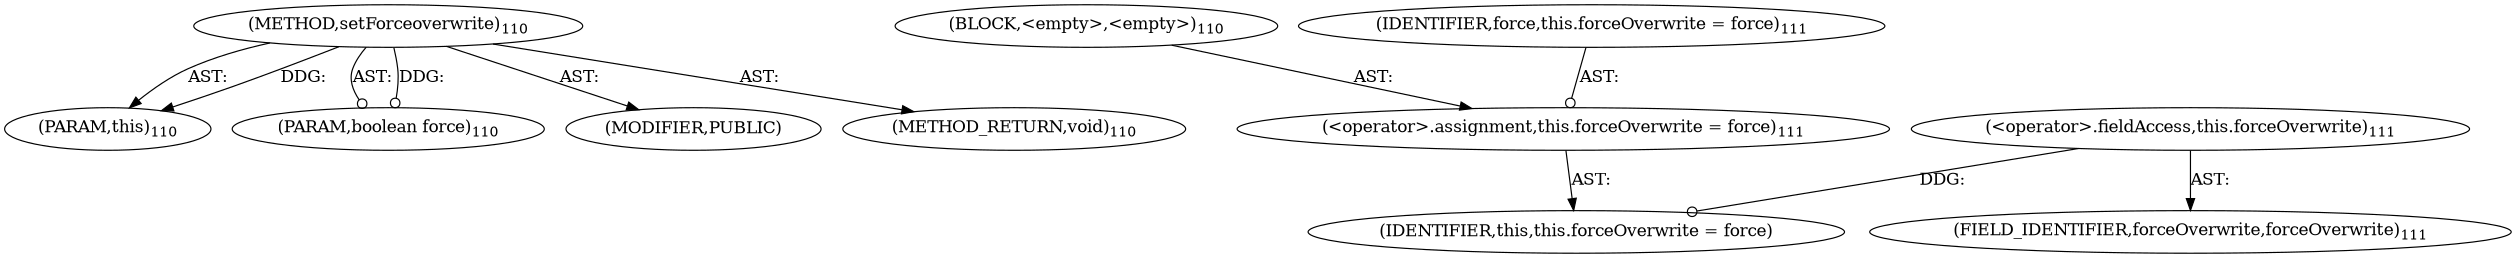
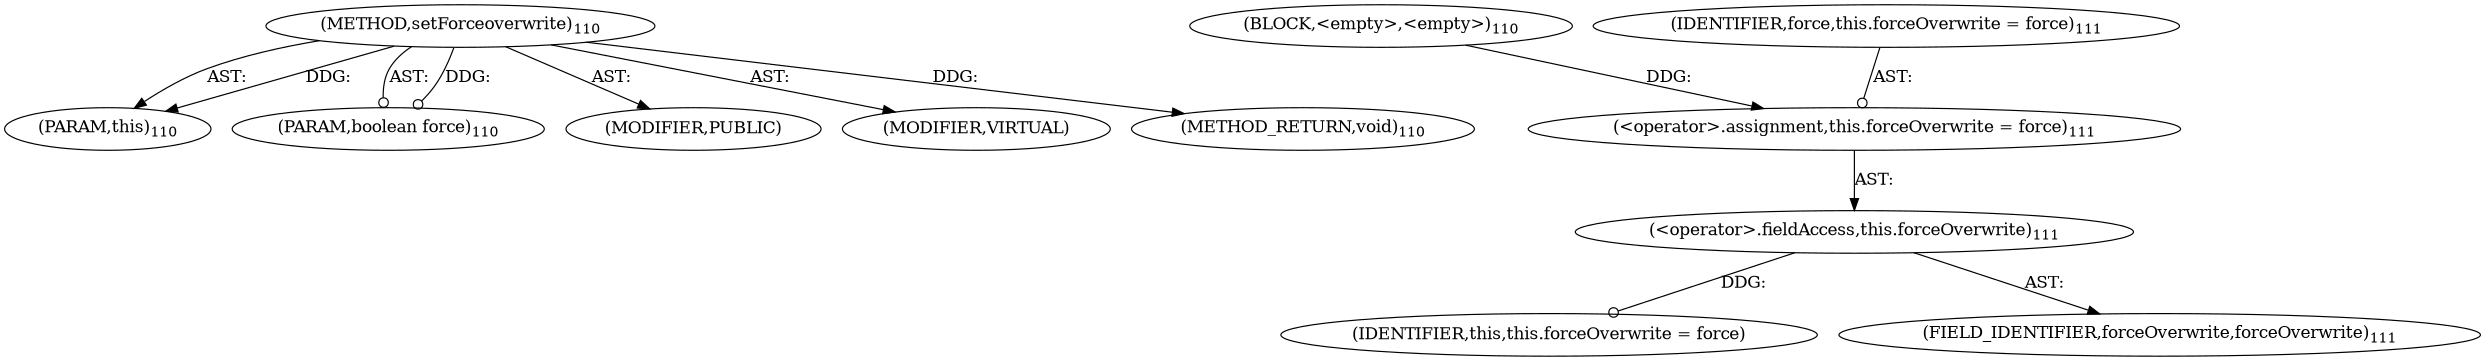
edge "(METHOD,setForceoverwrite)" -> "(METHOD_RETURN,void)": label "AST: " -> "DDG: "
edge "(BLOCK,<empty>,<empty>)" -> "(<operator>.assignment,this.forceOverwrite = force)": label "AST: " -> "DDG: "
node "(MODIFIER,VIRTUAL)": added
edge "(<operator>.assignment,this.forceOverwrite = force)" -> "(IDENTIFIER,this,this.forceOverwrite = force)": now "(<operator>.assignment,this.forceOverwrite = force)" -> "(<operator>.fieldAccess,this.forceOverwrite)"
